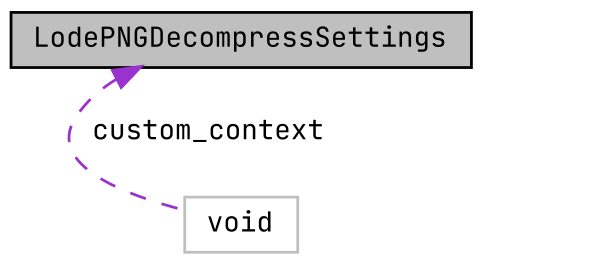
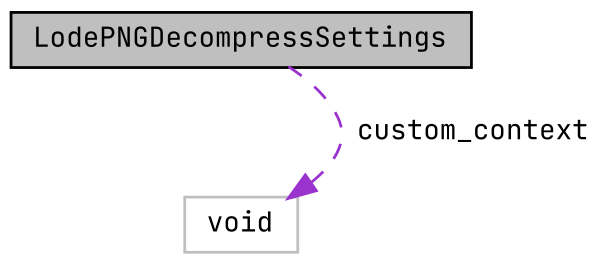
edge "void" -> "LodePNGDecompressSettings": reversed
